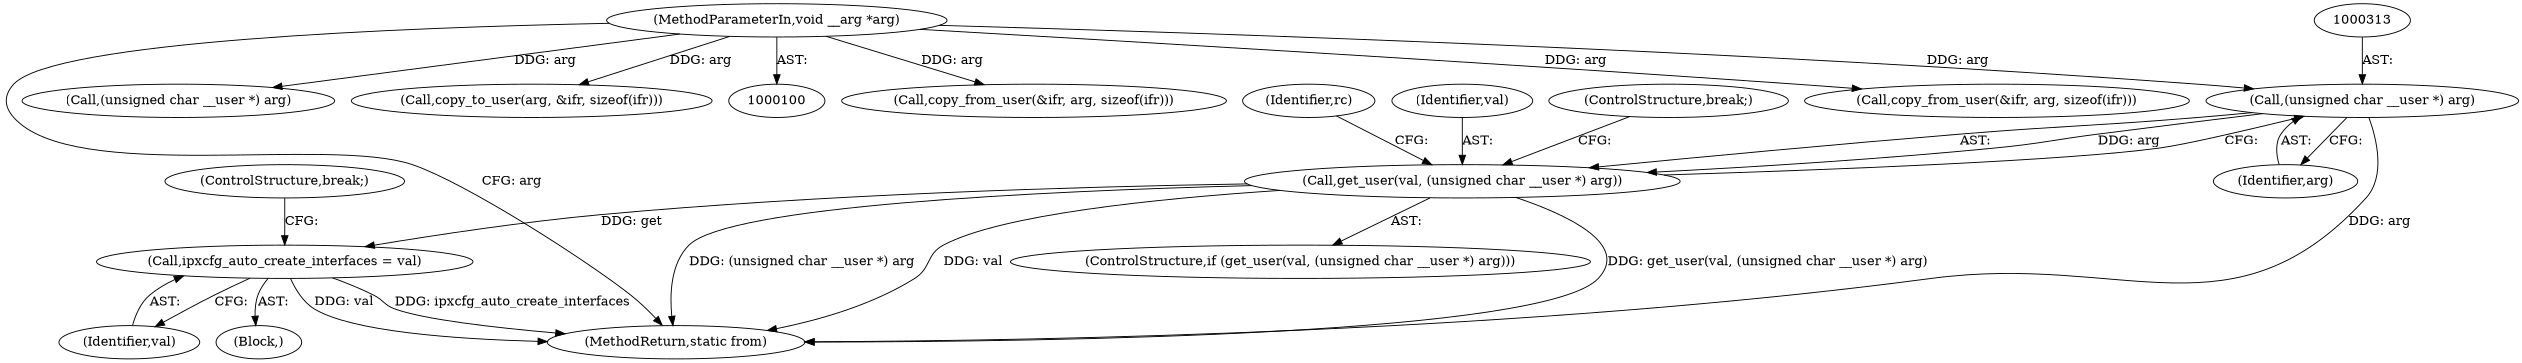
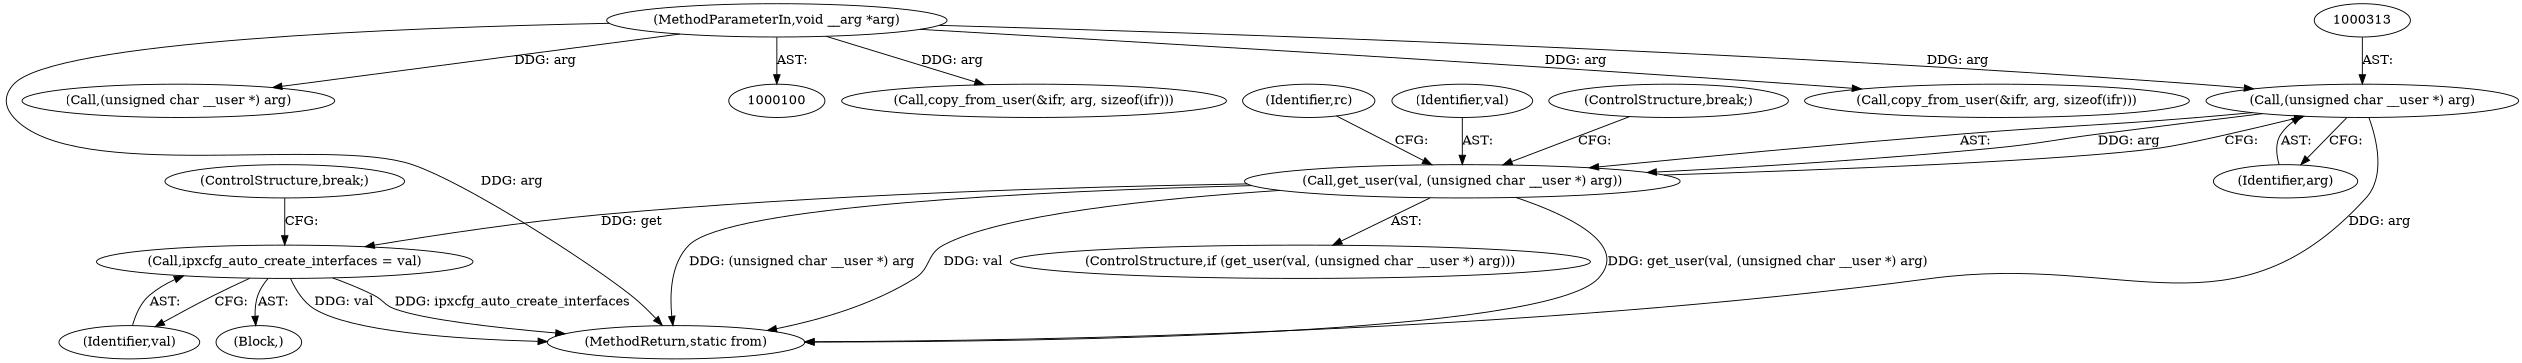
node "(Call,copy_to_user(arg, &ifr, sizeof(ifr)))": removed
edge "(MethodParameterIn,void __arg *arg)" -> "(MethodReturn,static from)": label "CFG: arg" -> "DDG: arg"
